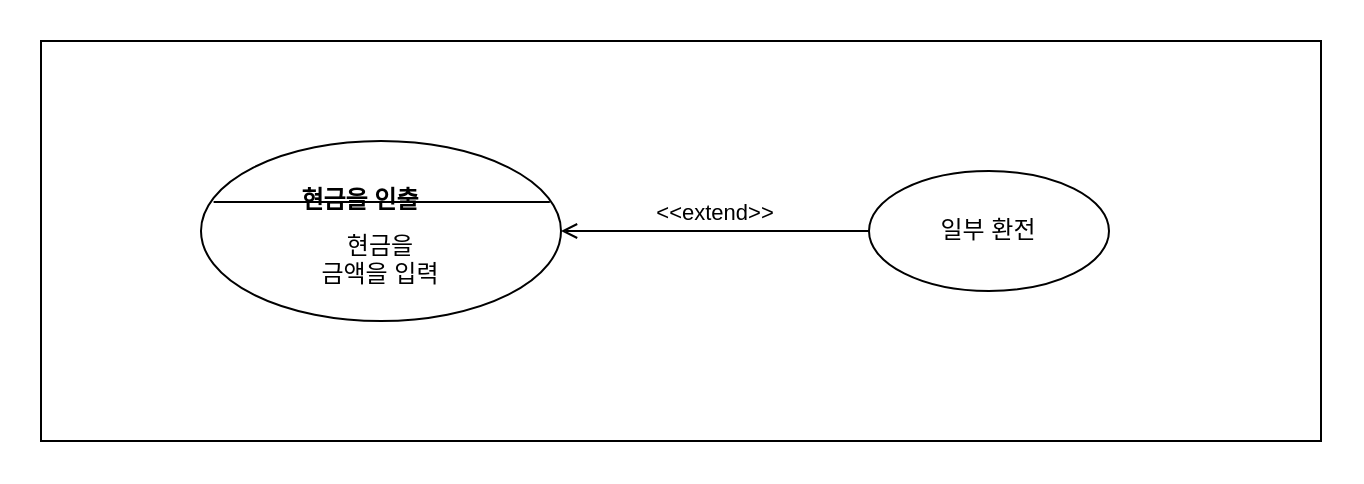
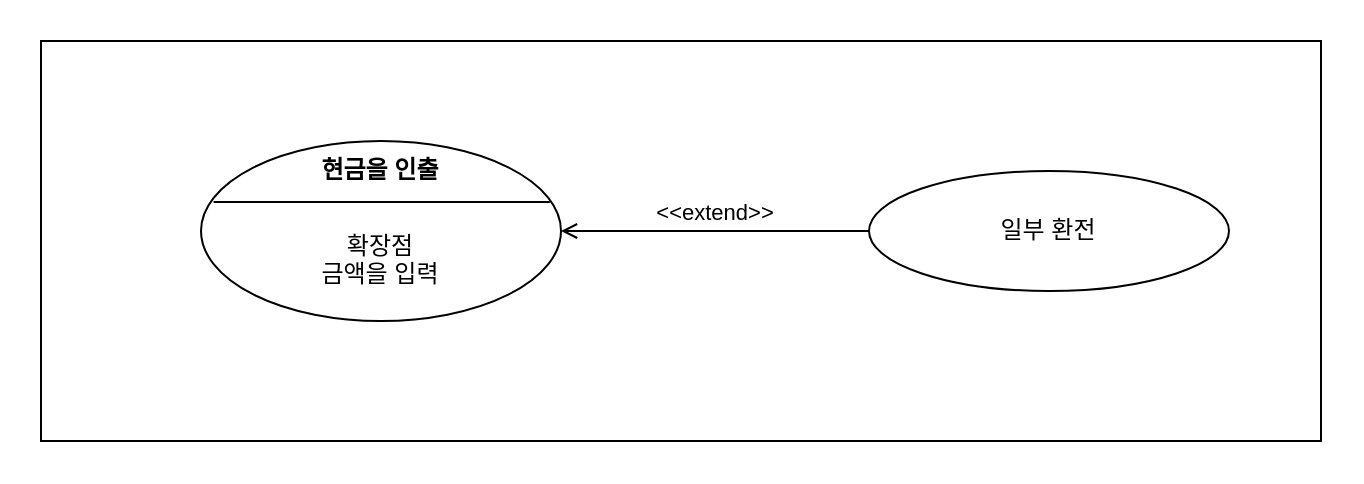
node "현금을 인출": moved (361, 201) -> (381, 171)
node "현금을 금액을 입력": label "현금을 금액을 입력" -> "확장점 금액을 입력"
node "일부 환전": size 240x120 -> 360x120
